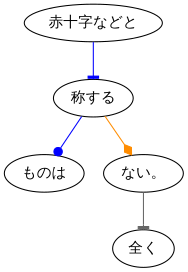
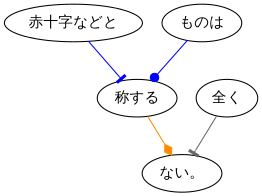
edge "称する" -> "ものは": reversed
edge "ない。" -> "全く": reversed
